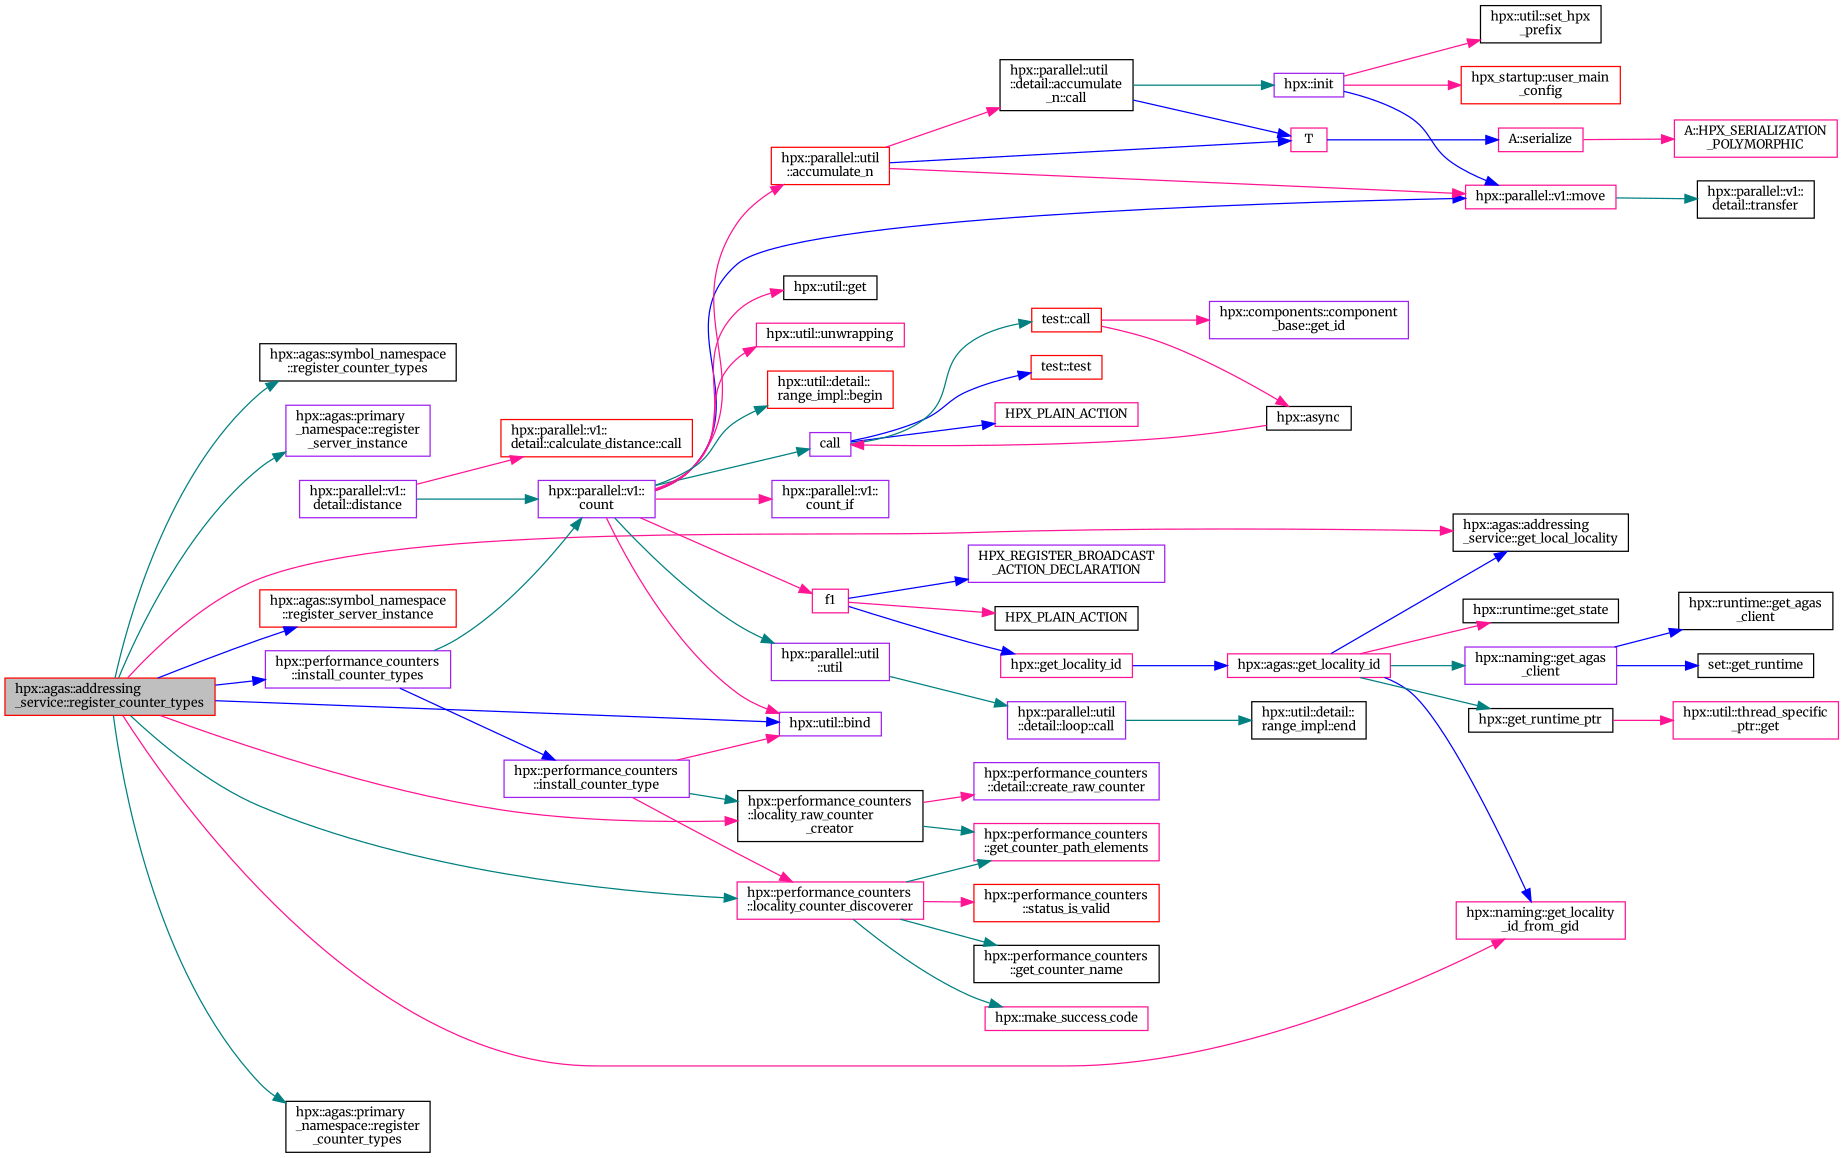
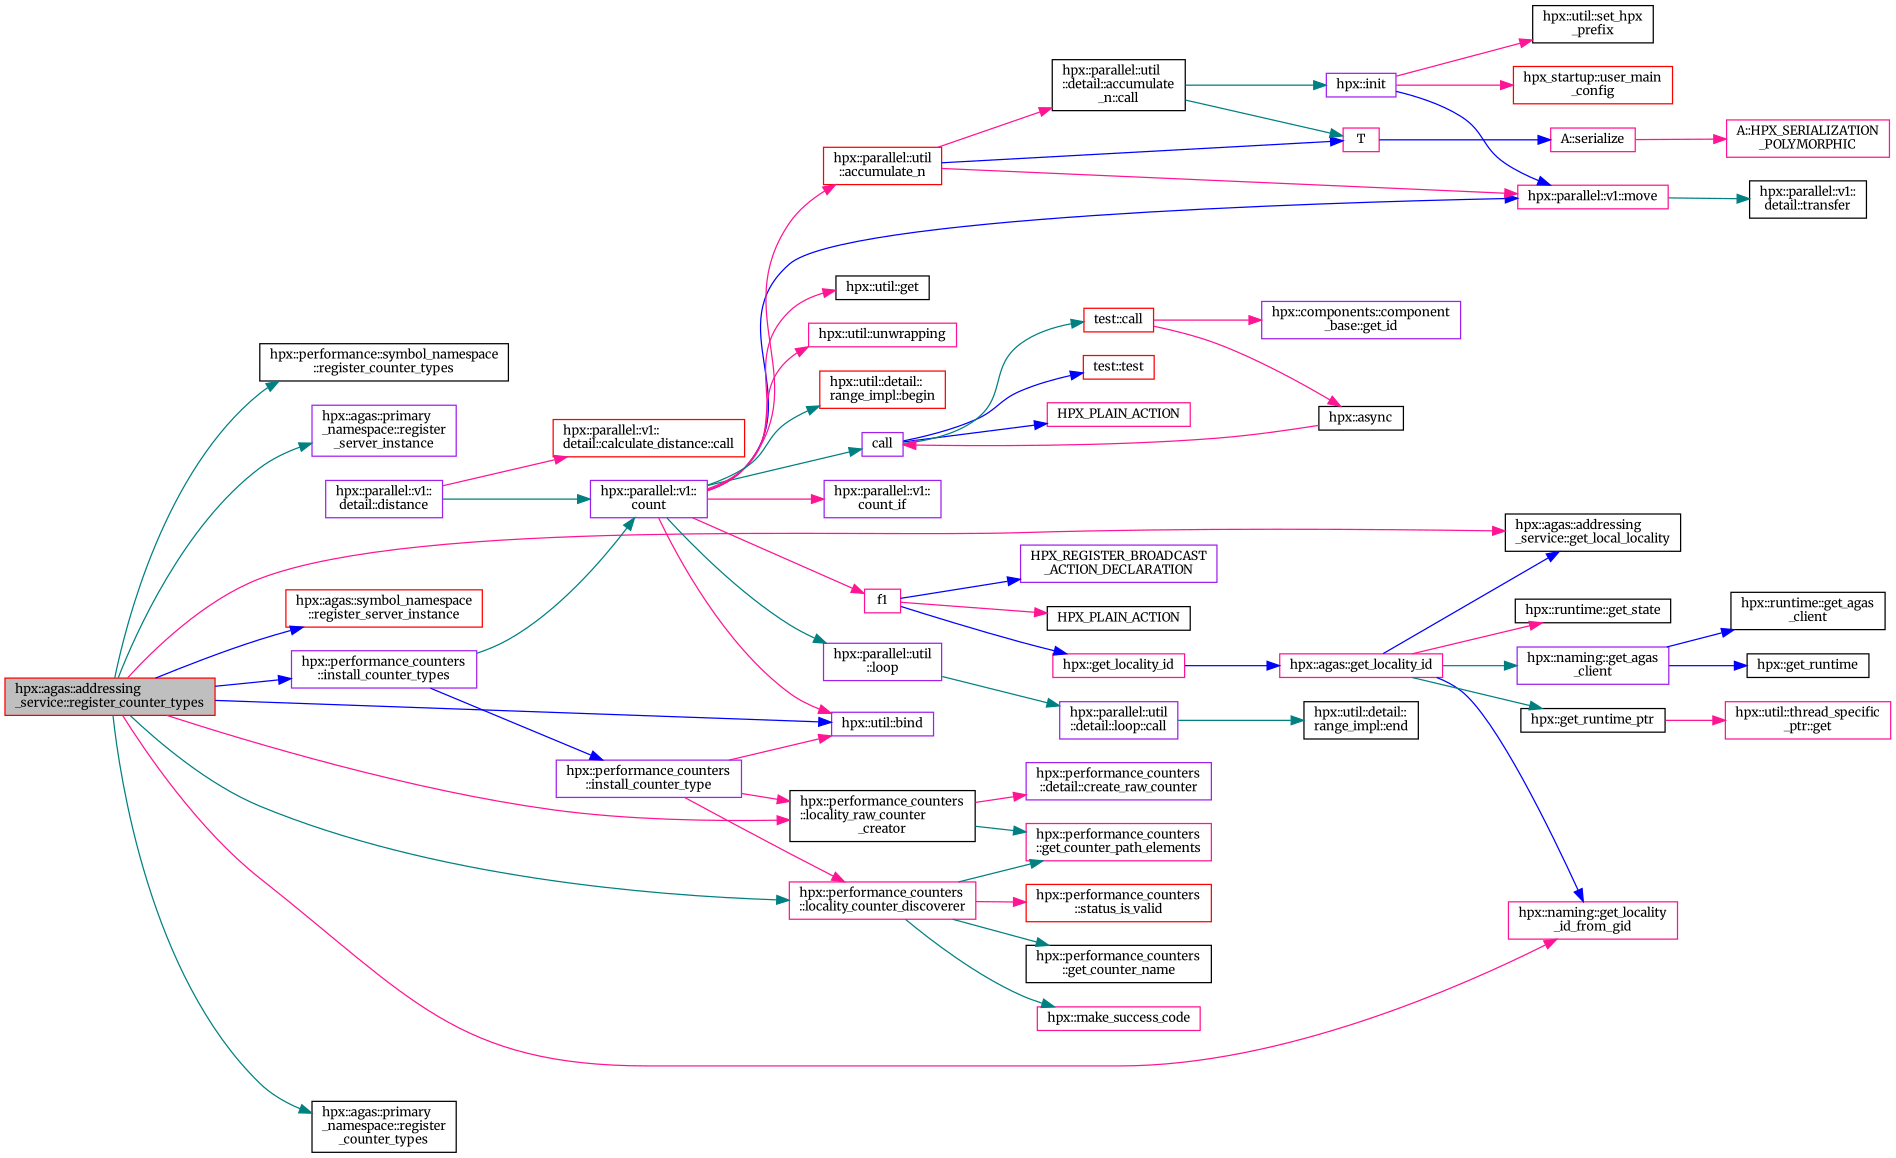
edge "hpx::parallel::util ::detail::accumulate _n::call" -> "T": color blue -> teal
node "hpx::agas::symbol_namespace ::register_counter_types": label "hpx::agas::symbol_namespace ::register_counter_types" -> "hpx::performance::symbol_namespace ::register_counter_types"
node "hpx::parallel::util ::util": label "hpx::parallel::util ::util" -> "hpx::parallel::util ::loop"
node "set::get_runtime": label "set::get_runtime" -> "hpx::get_runtime"
edge "hpx::performance_counters ::install_counter_type" -> "hpx::performance_counters ::locality_raw_counter _creator": color teal -> deeppink
